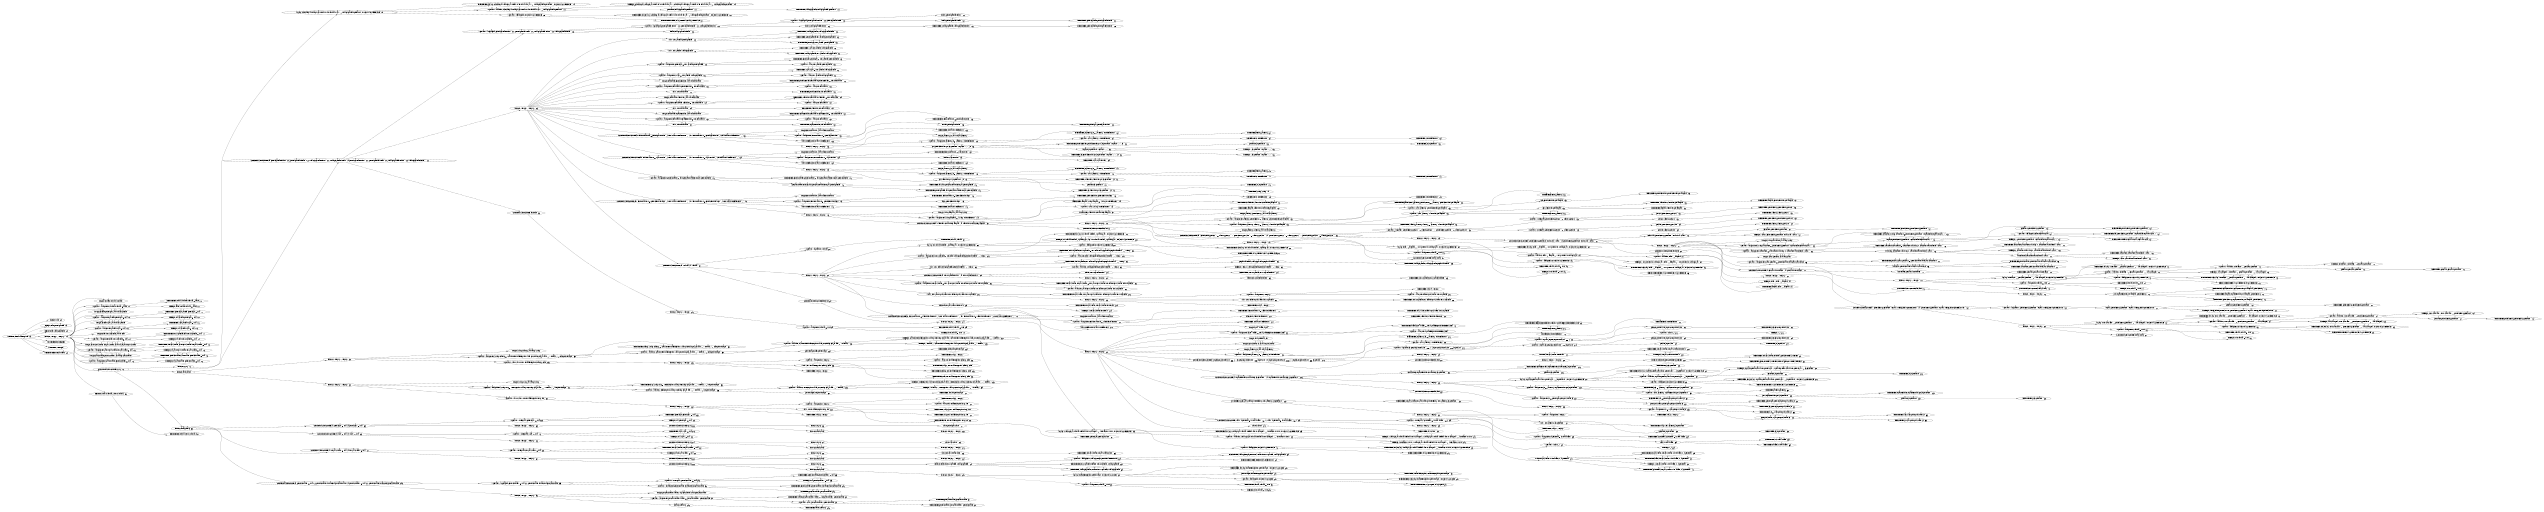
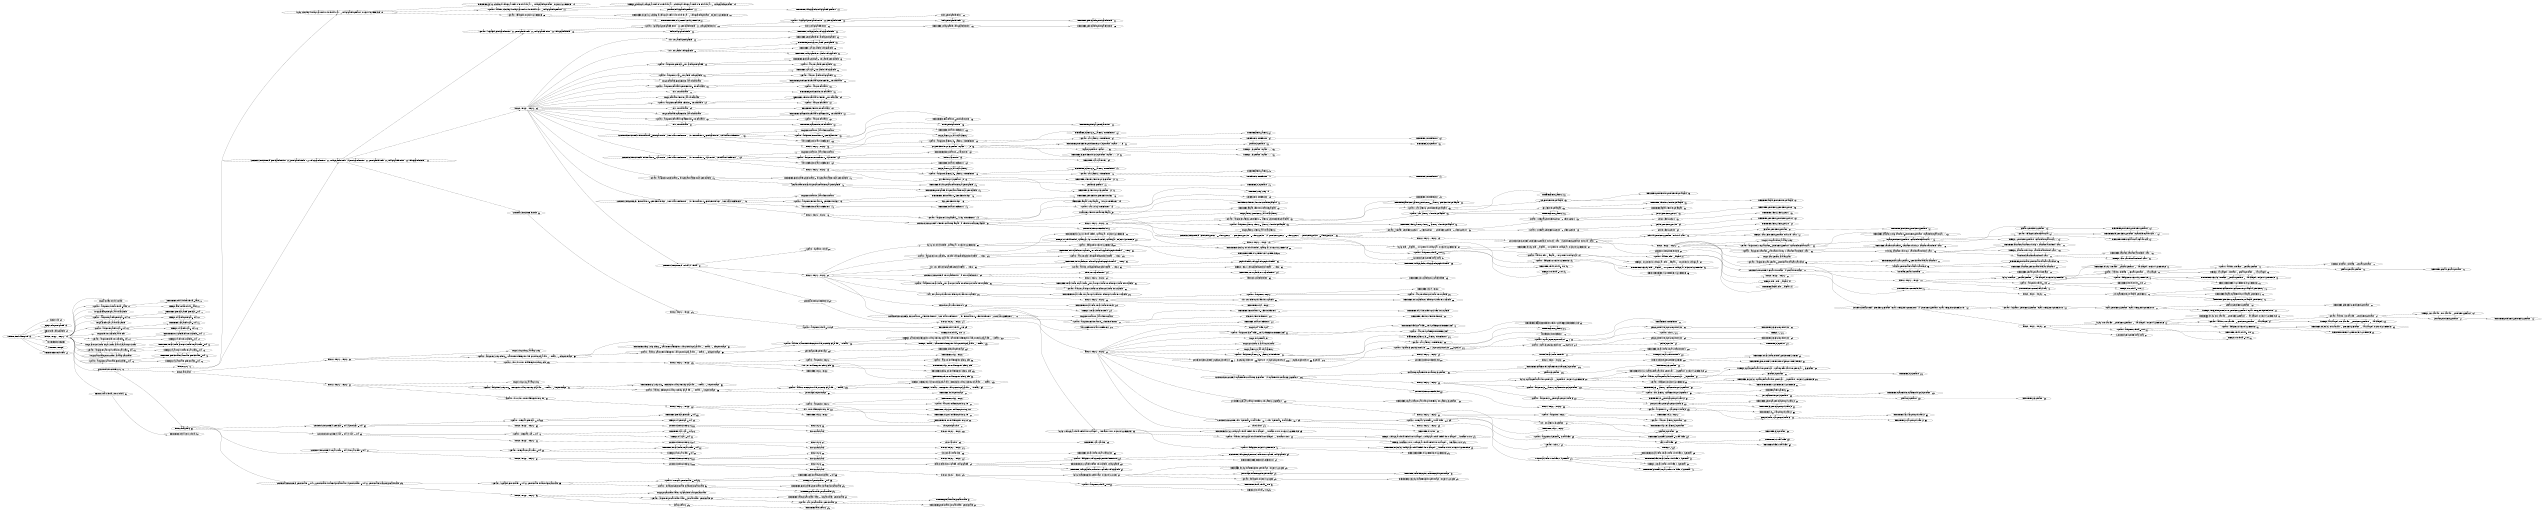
edge "(<init>,new JarFile(genericJarFile))" -> "(IDENTIFIER,weblogicJarFile,weblogicJarFile.isFile())": now "(isFile,weblogicJarFile.isFile())" -> "(IDENTIFIER,weblogicJarFile,weblogicJarFile.isFile())"
edge "(<init>,new JarFile(genericJarFile))" -> "(IDENTIFIER,genericJar,new JarFile(genericJarFile))": now "(<init>,new JarFile(weblogicJarFile))" -> "(IDENTIFIER,genericJar,new JarFile(genericJarFile))"
edge "(IDENTIFIER,wlEntries,wlEntries.get(filepath))" -> "(IDENTIFIER,filepath,genericEntries.get(filepath))": now "(get,genericEntries.get(filepath))" -> "(IDENTIFIER,filepath,genericEntries.get(filepath))"
edge "(containsKey,wlEntries.containsKey(filepath))" -> "(IDENTIFIER,wlEntries,wlEntries.containsKey(filepath))": reversed
node "(LOCAL,String filepath: java.lang.String)": removed
node "(IDENTIFIER,rebuild,!rebuild)": removed
node "(<operator>.alloc,new JarEntry(je.getName()))": added
node "(IDENTIFIER,genericJar,genericJar.close())": removed
node "(IDENTIFIER,wlJar,wlJar.close())": added
node "(FIELD_IDENTIFIER,MSG_WARN,MSG_WARN)": removed
